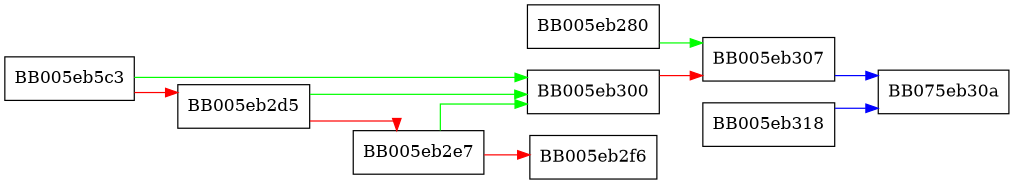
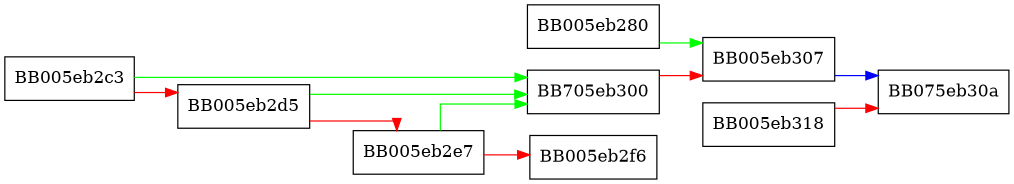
node "BB005eb5c3": label "BB005eb5c3" -> "BB005eb2c3"
node "BB005eb300": label "BB005eb300" -> "BB705eb300"
edge "BB005eb318" -> "BB075eb30a": color blue -> red
